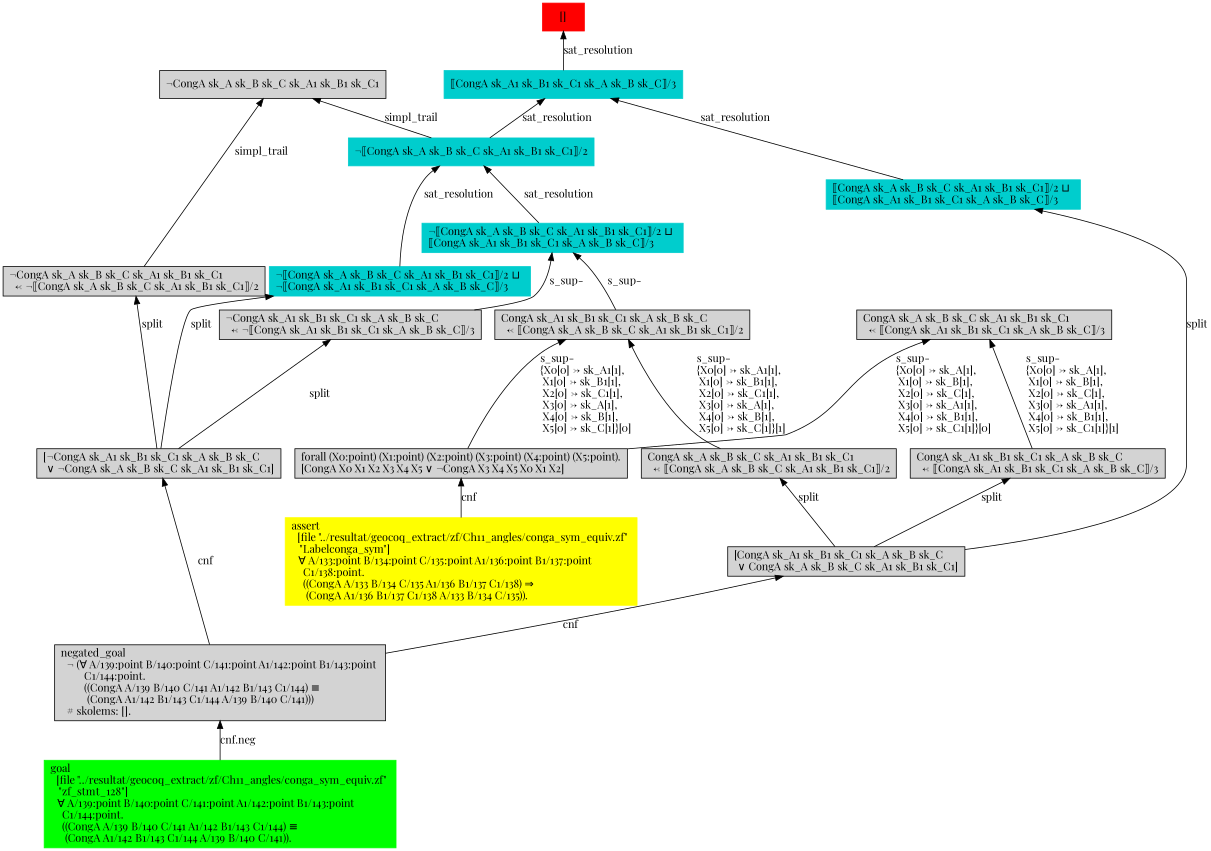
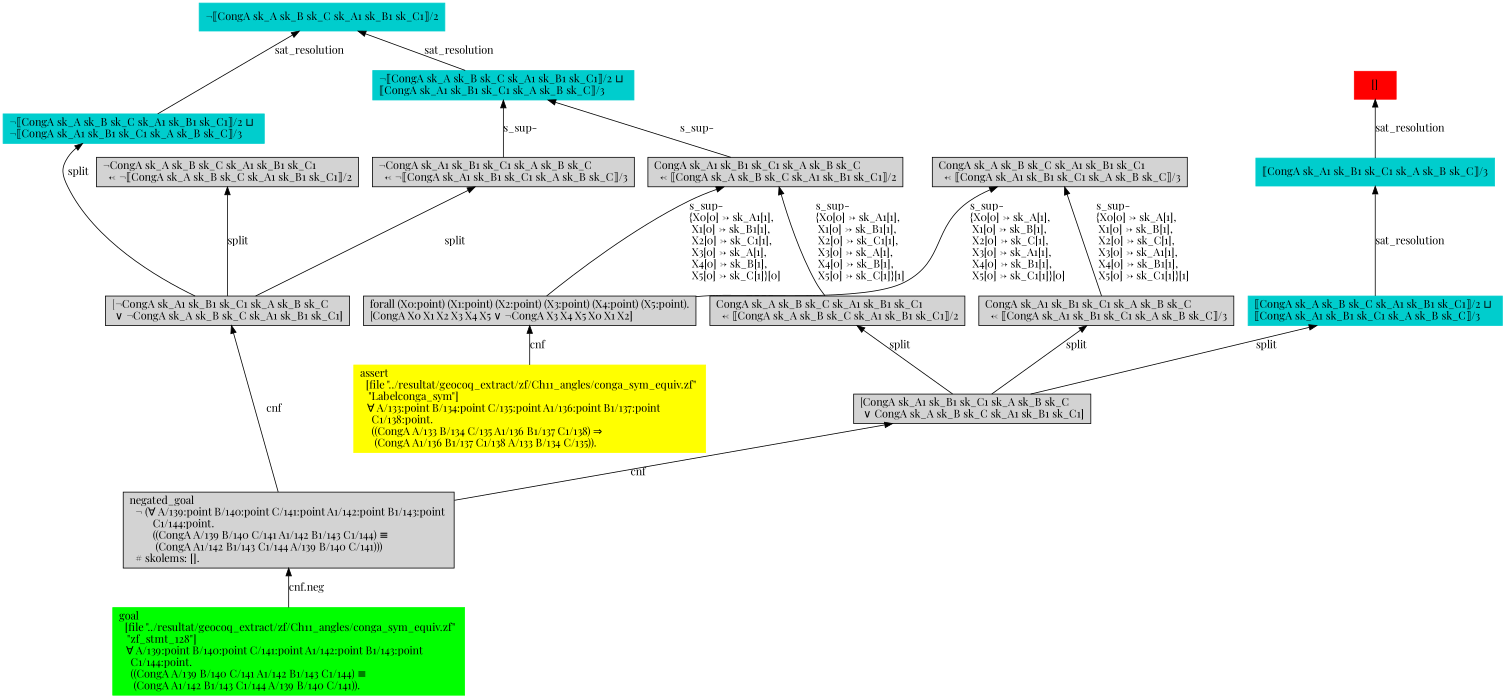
node "¬CongA sk_A sk_B sk_C sk_A1 sk_B1 sk_C1": removed
edge "¬⟦CongA sk_A sk_B sk_C sk_A1 sk_B1 sk_C1⟧/2" -> "⟦CongA sk_A1 sk_B1 sk_C1 sk_A sk_B sk_C⟧/3": removed, label "sat_resolution"
